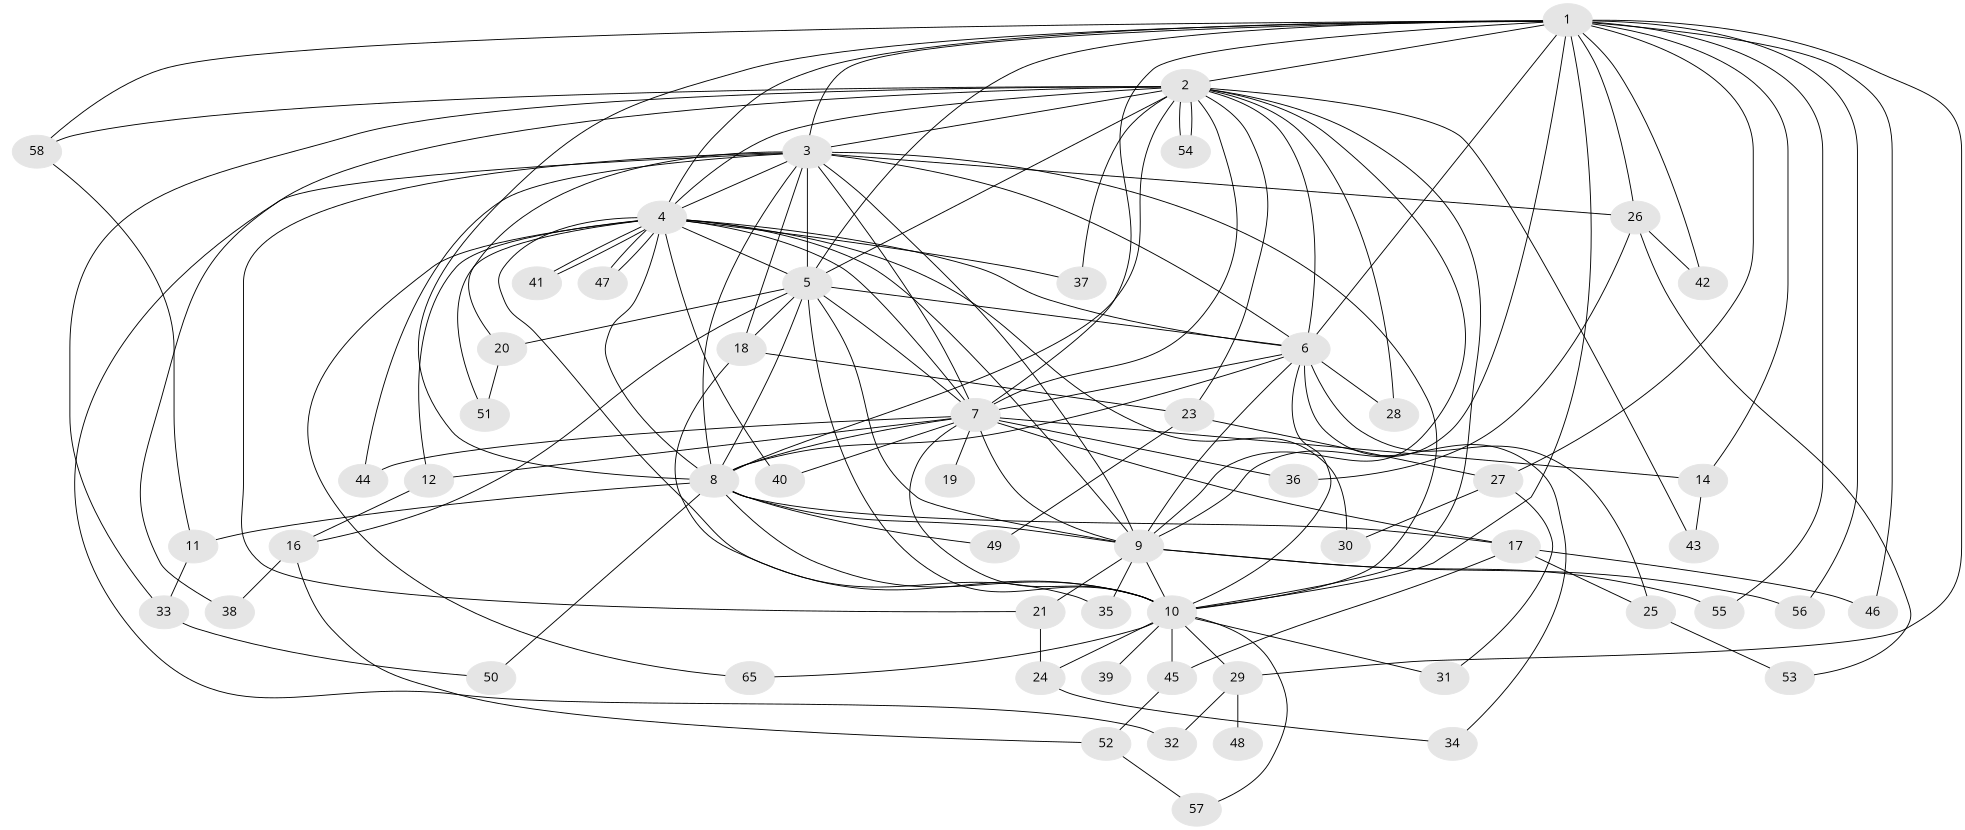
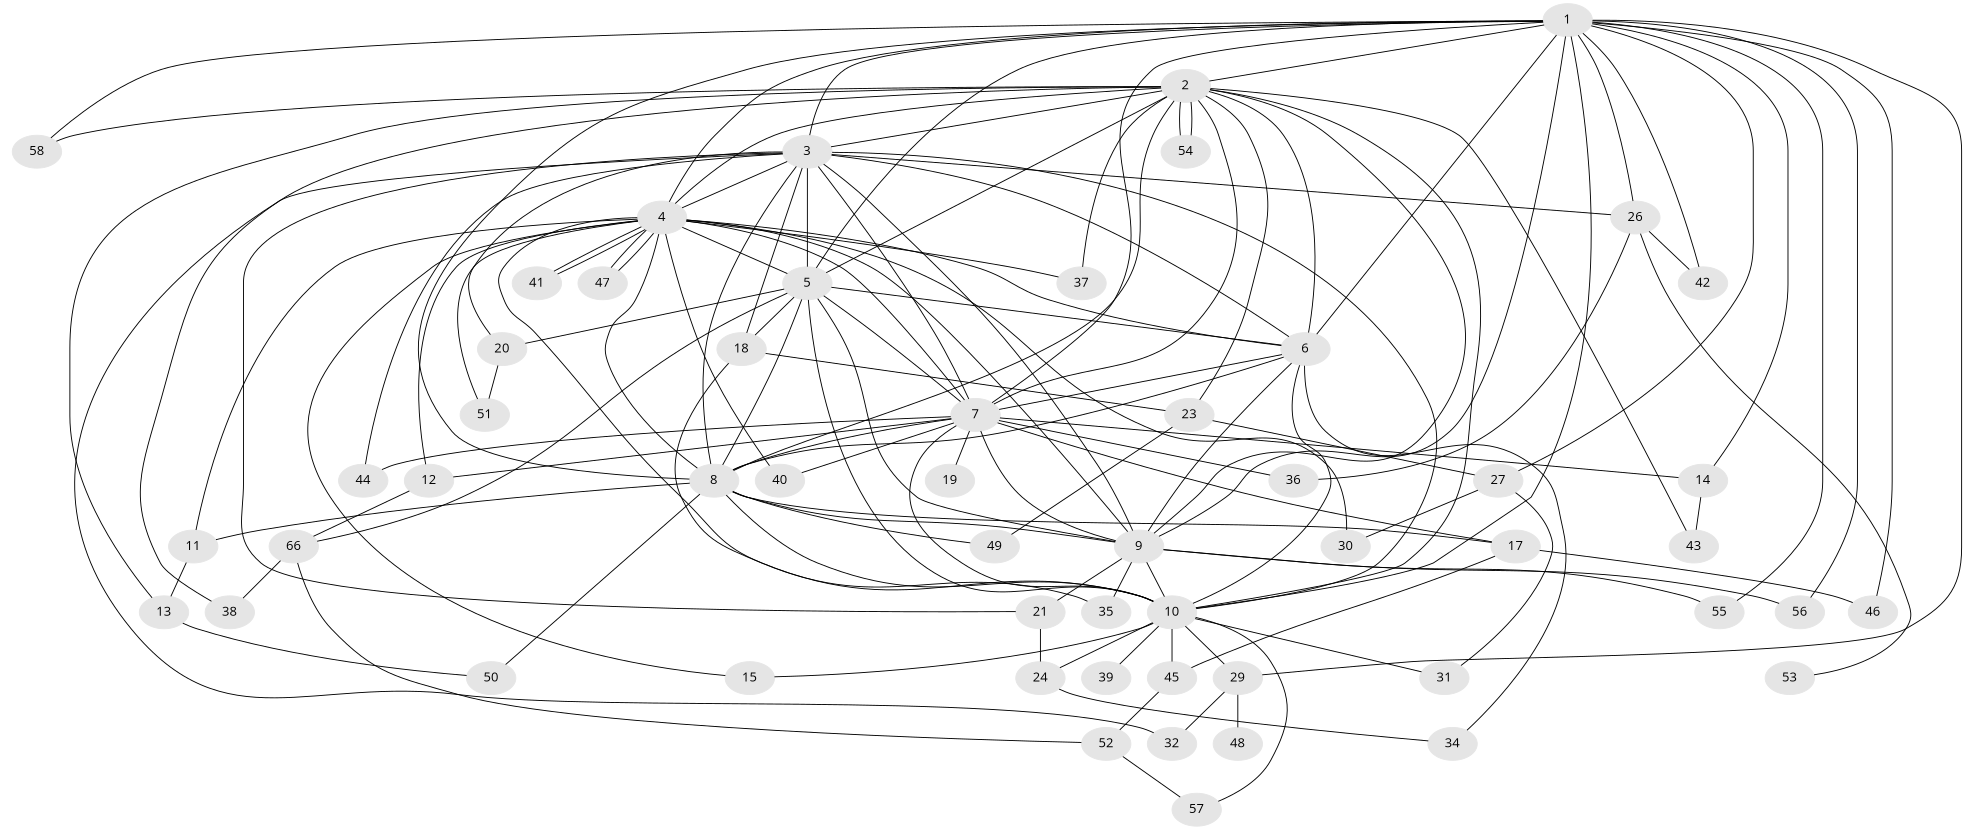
edge "58" -- "11": now "4" -- "11"
node "28": removed
node "16": label "16" -> "66"
node "33": label "33" -> "13"
node "25": removed
node "65": label "65" -> "15"
